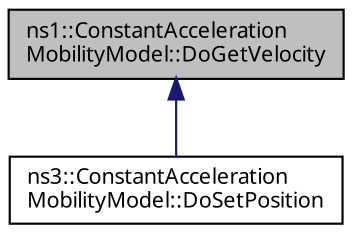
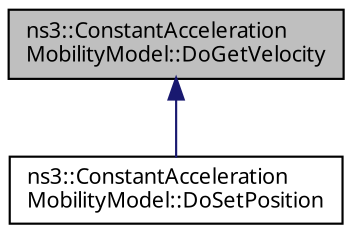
node "ns1::ConstantAcceleration MobilityModel::DoGetVelocity": label "ns1::ConstantAcceleration MobilityModel::DoGetVelocity" -> "ns3::ConstantAcceleration MobilityModel::DoGetVelocity"
